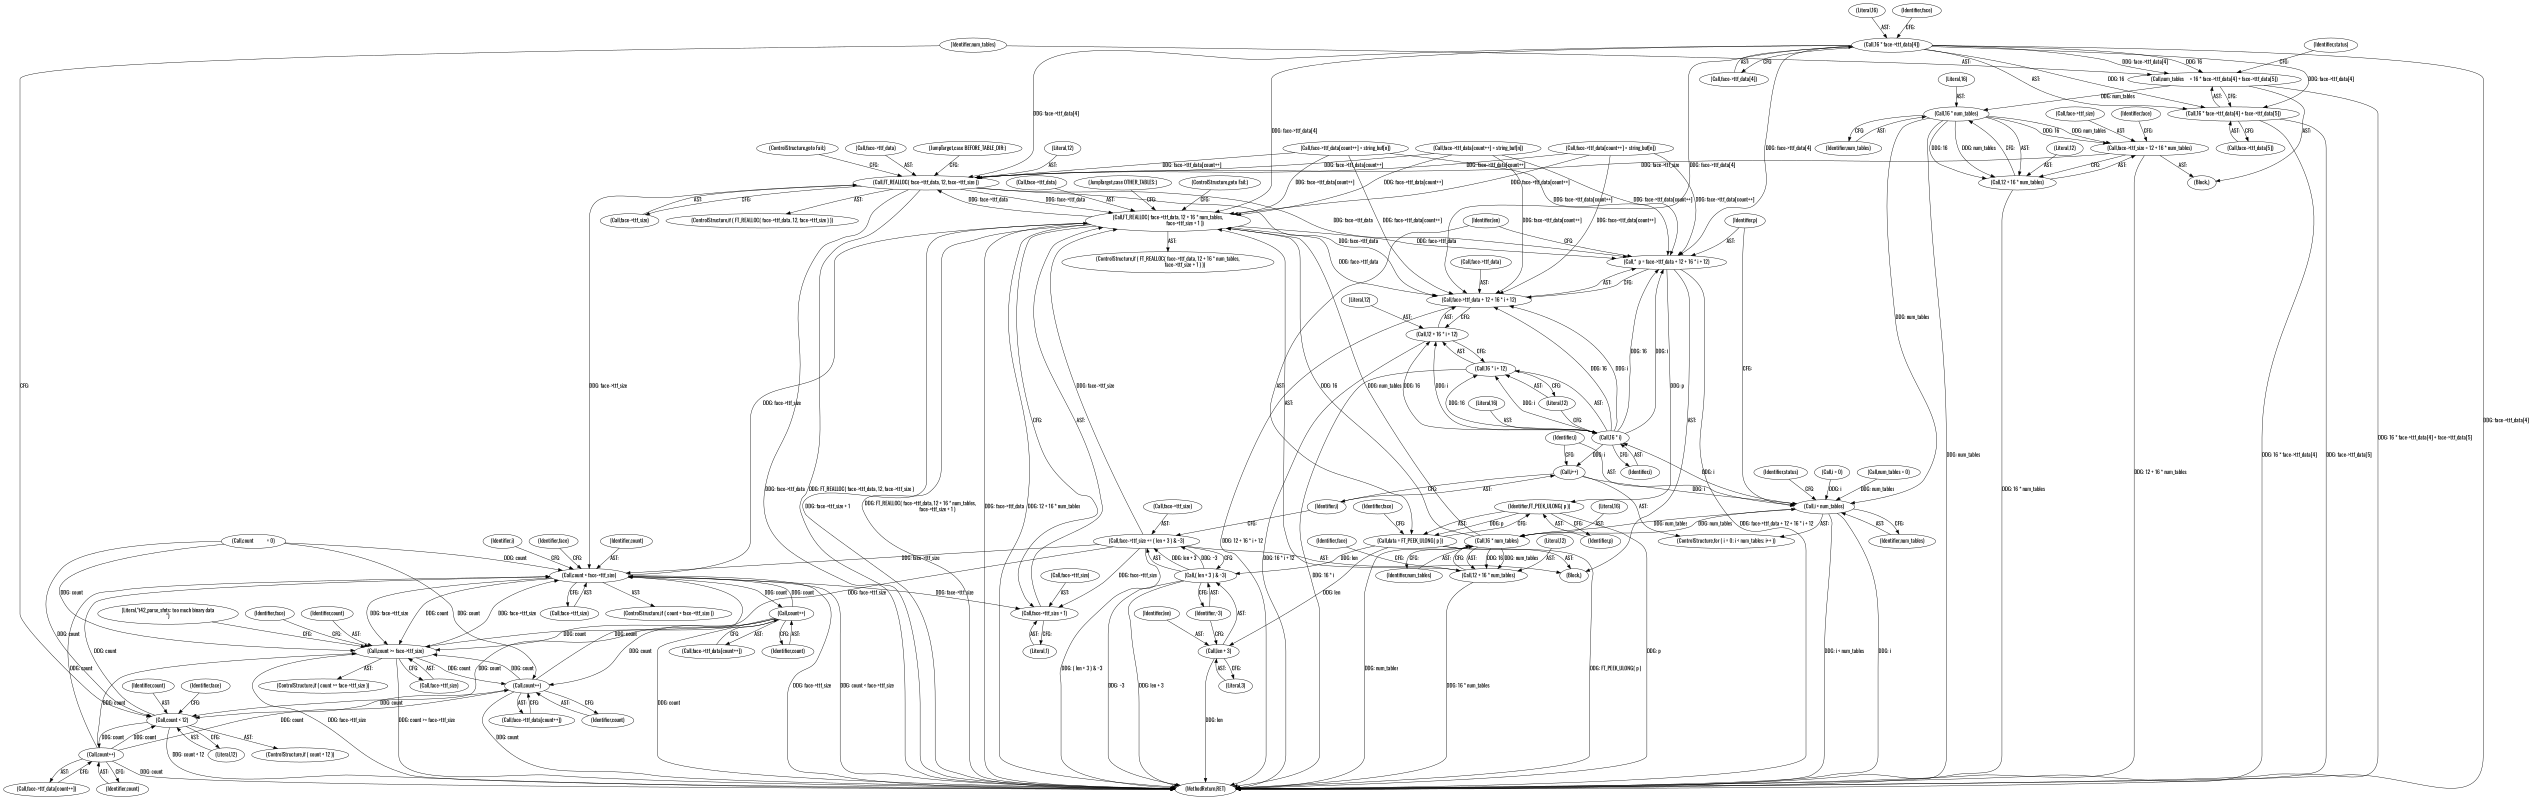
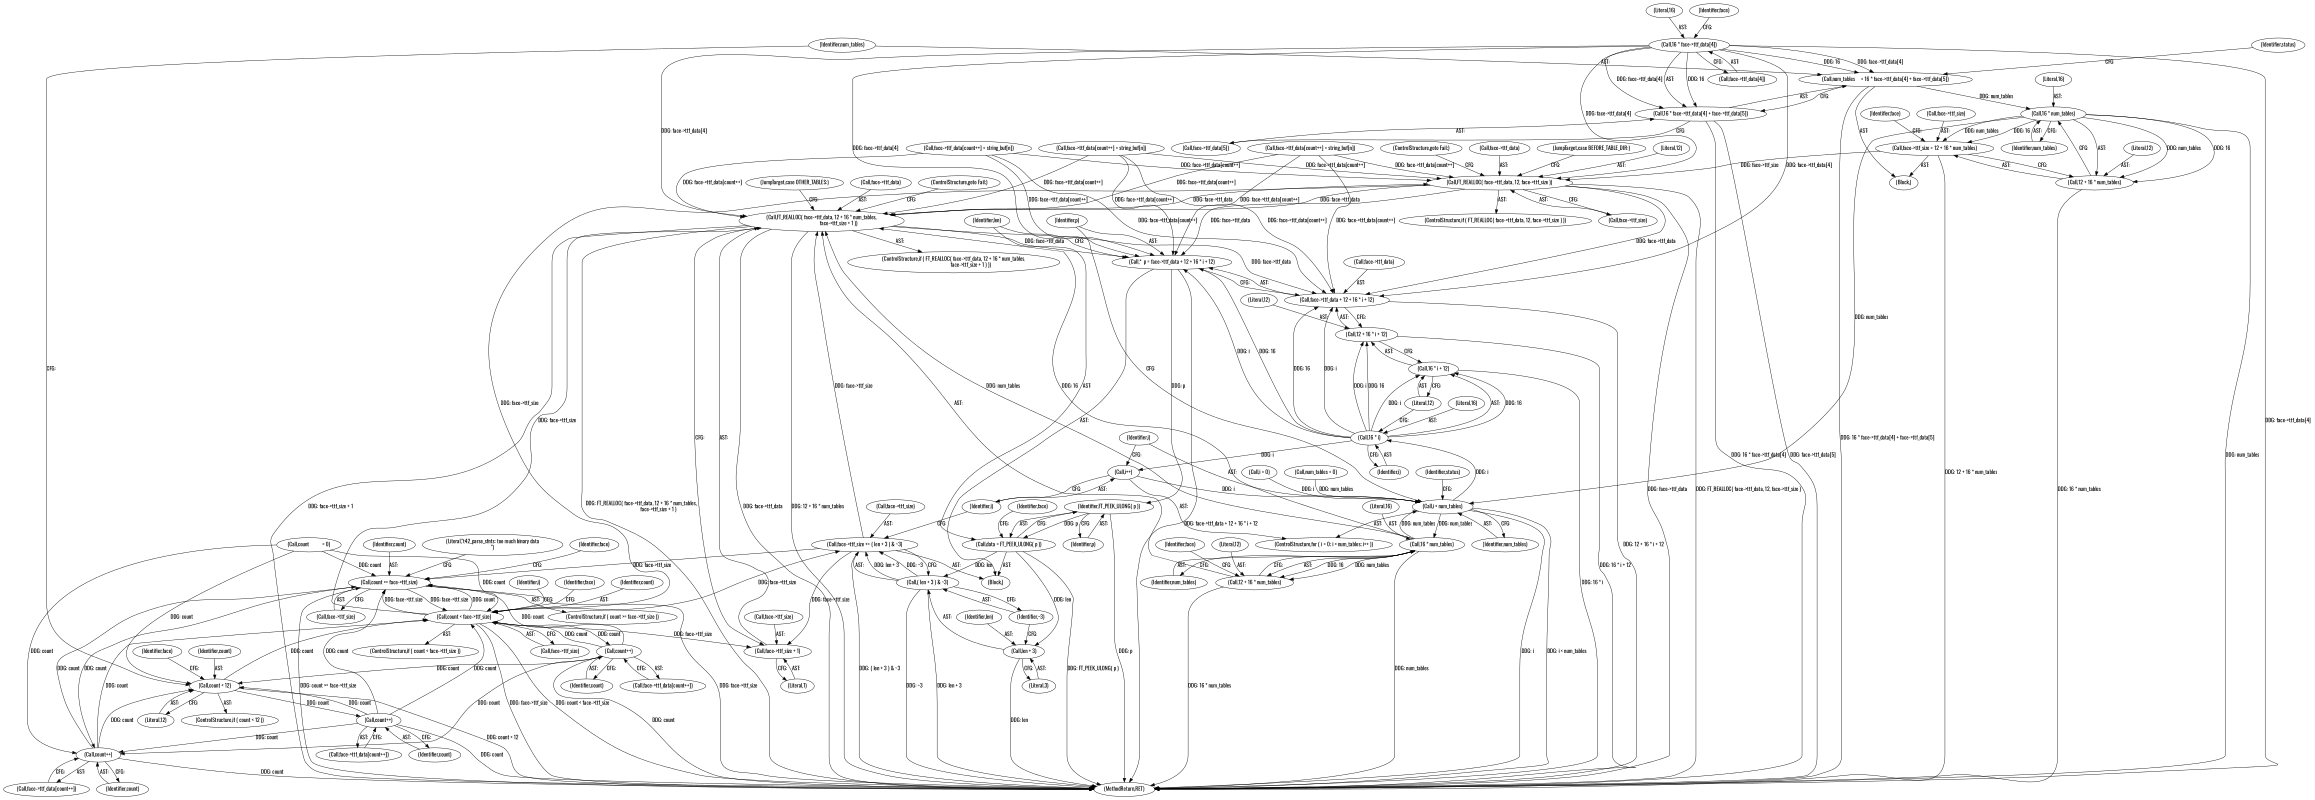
edge "(Call,face->ttf_size += ( len + 3 ) & ~3)" -> "(Call,count < face->ttf_size)": reversed
